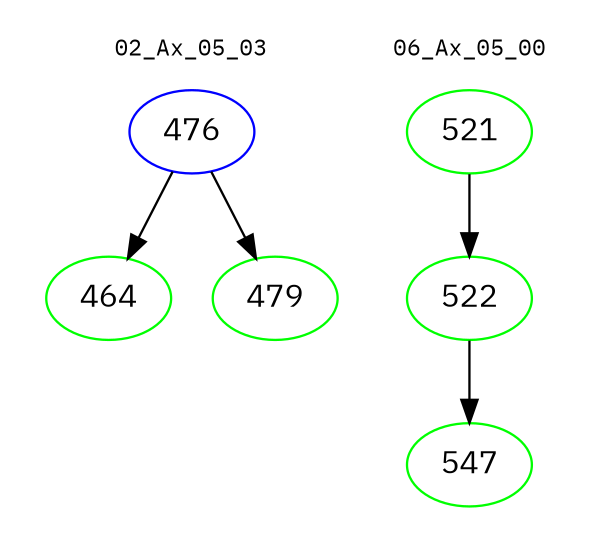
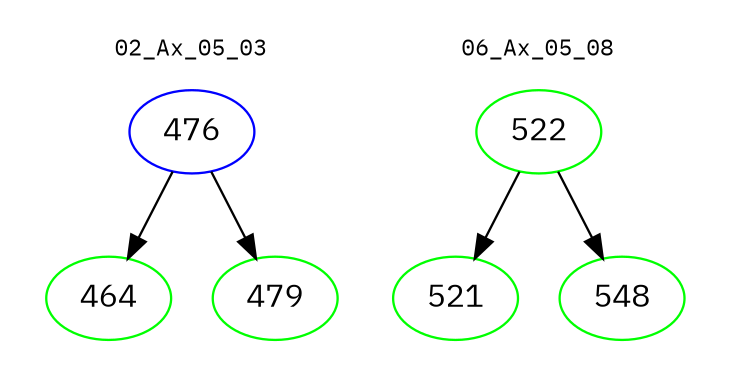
cluster "06_Ax_05_00": label "06_Ax_05_00" -> "06_Ax_05_08"
edge "521" -> "522": reversed
node "547": label "547" -> "548"
